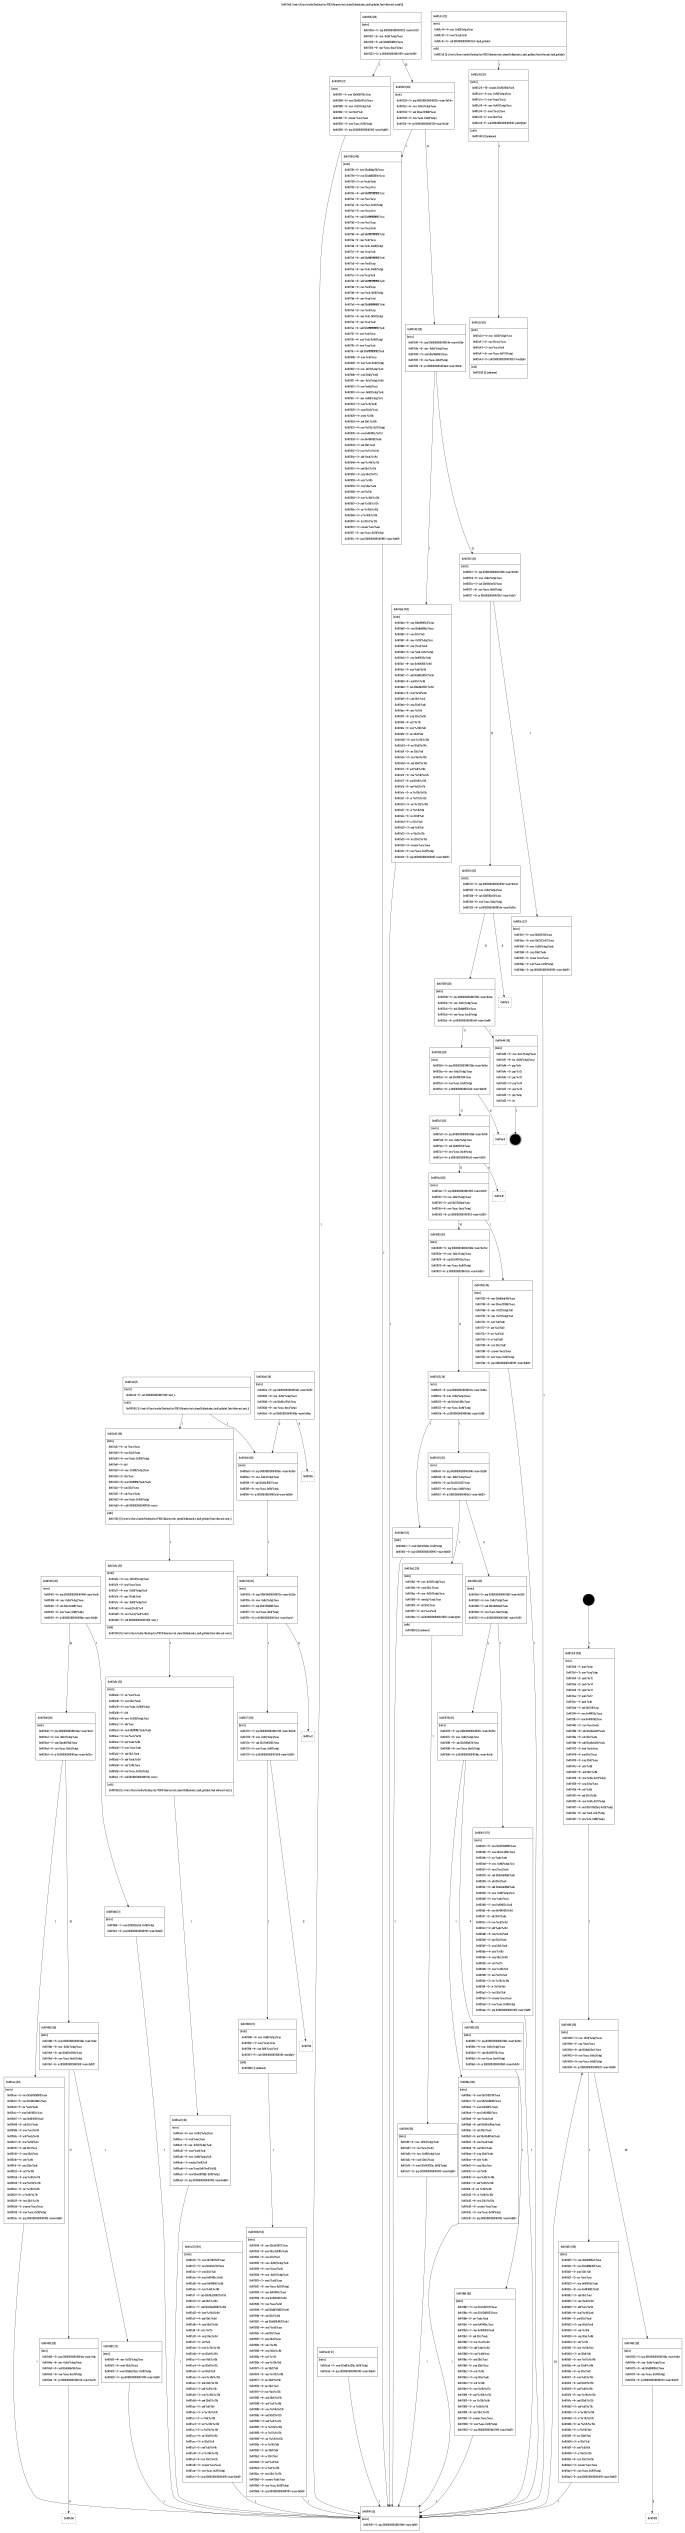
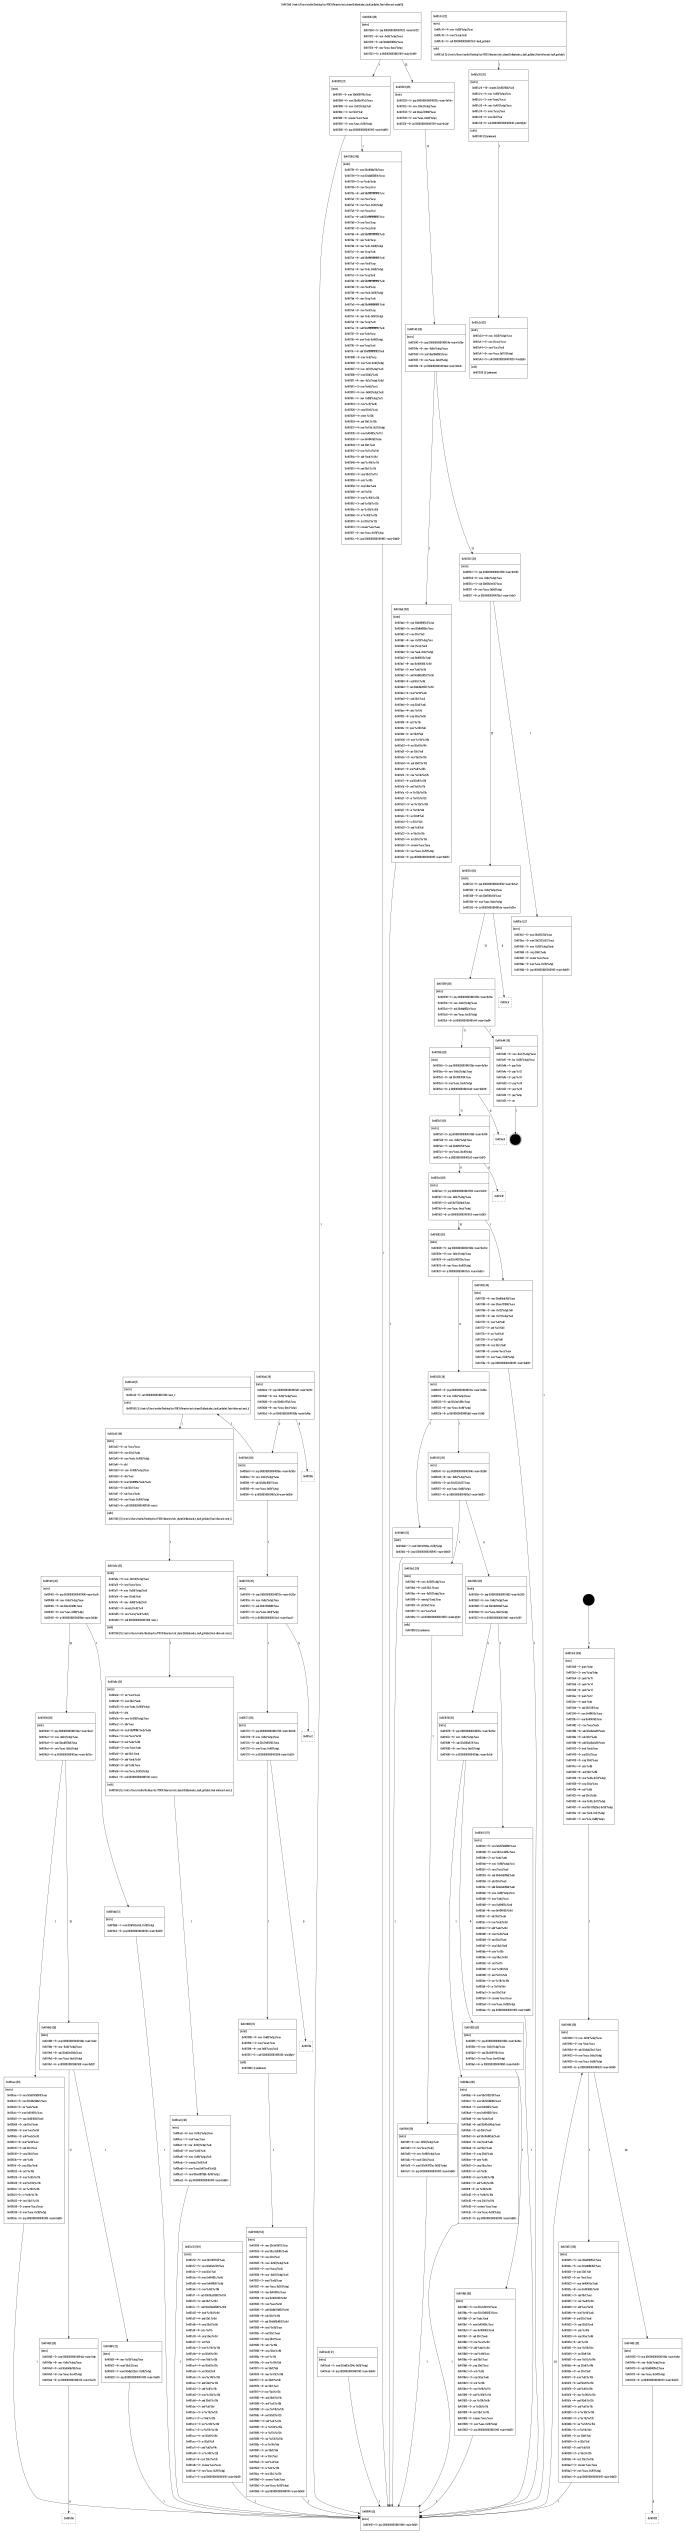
edge "0x401529 [28]" -> "0x40178f [240]": now "0x40187f [27]" -> "0x40178f [240]"
edge "0x401a3d [5]" -> "0x4016e9 [28]": reversed
